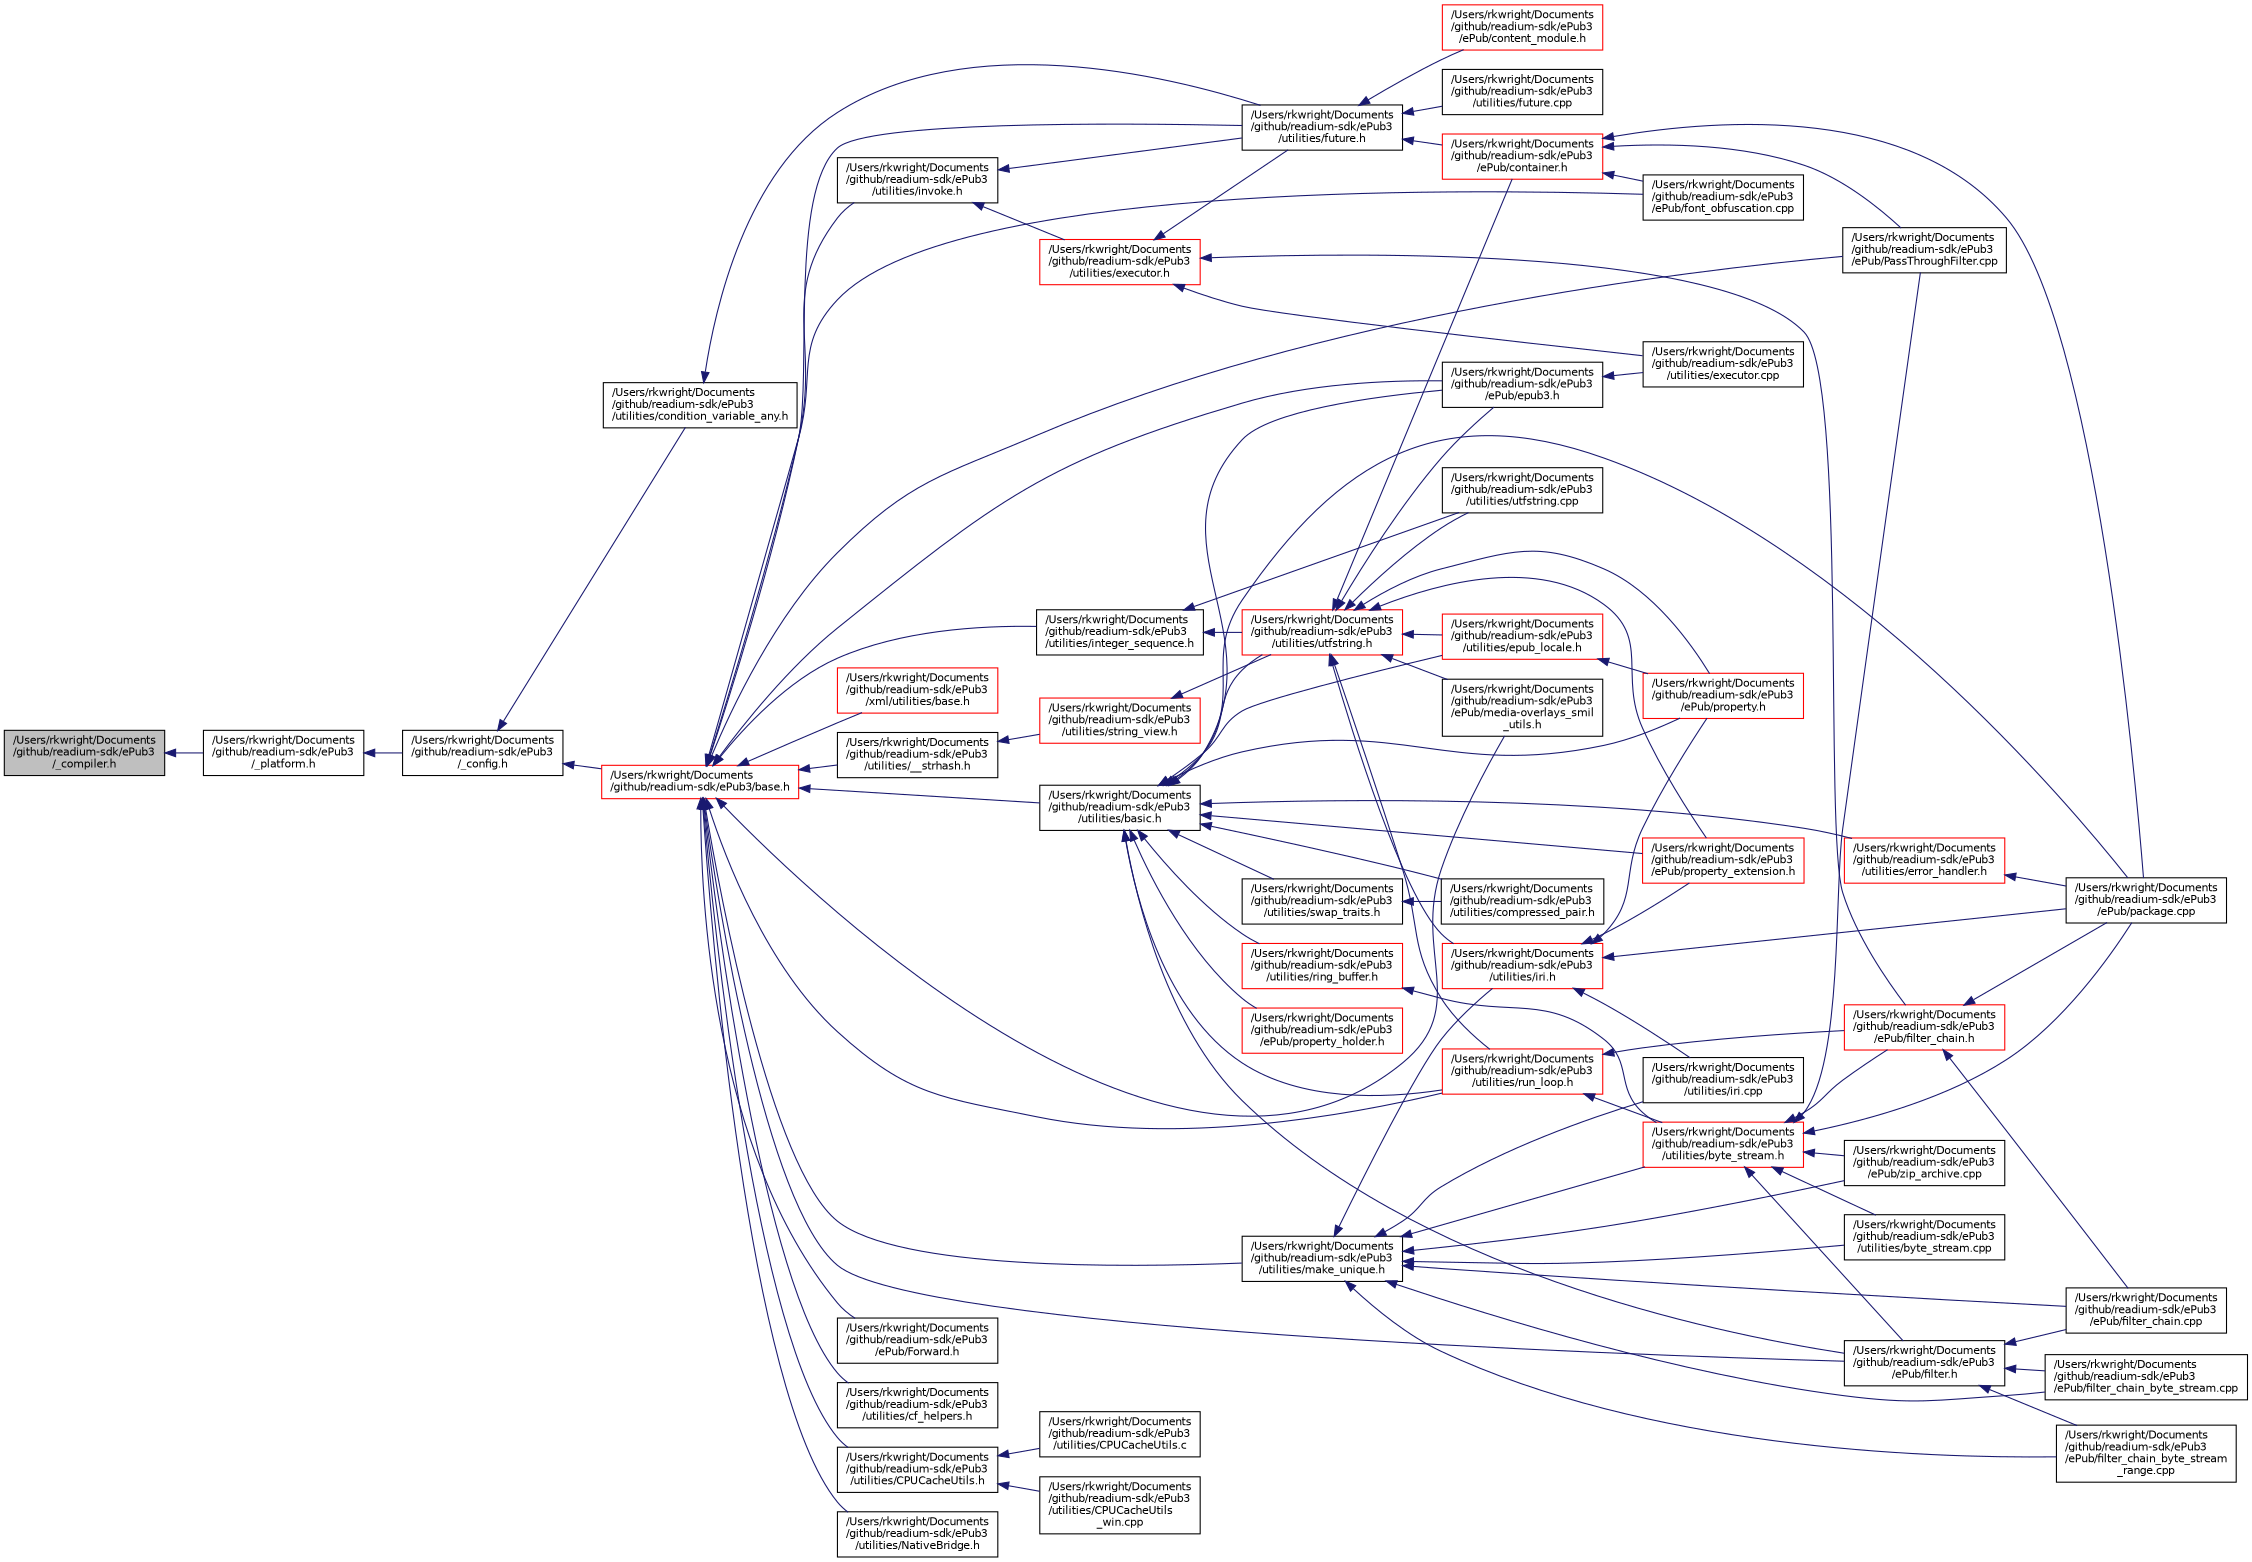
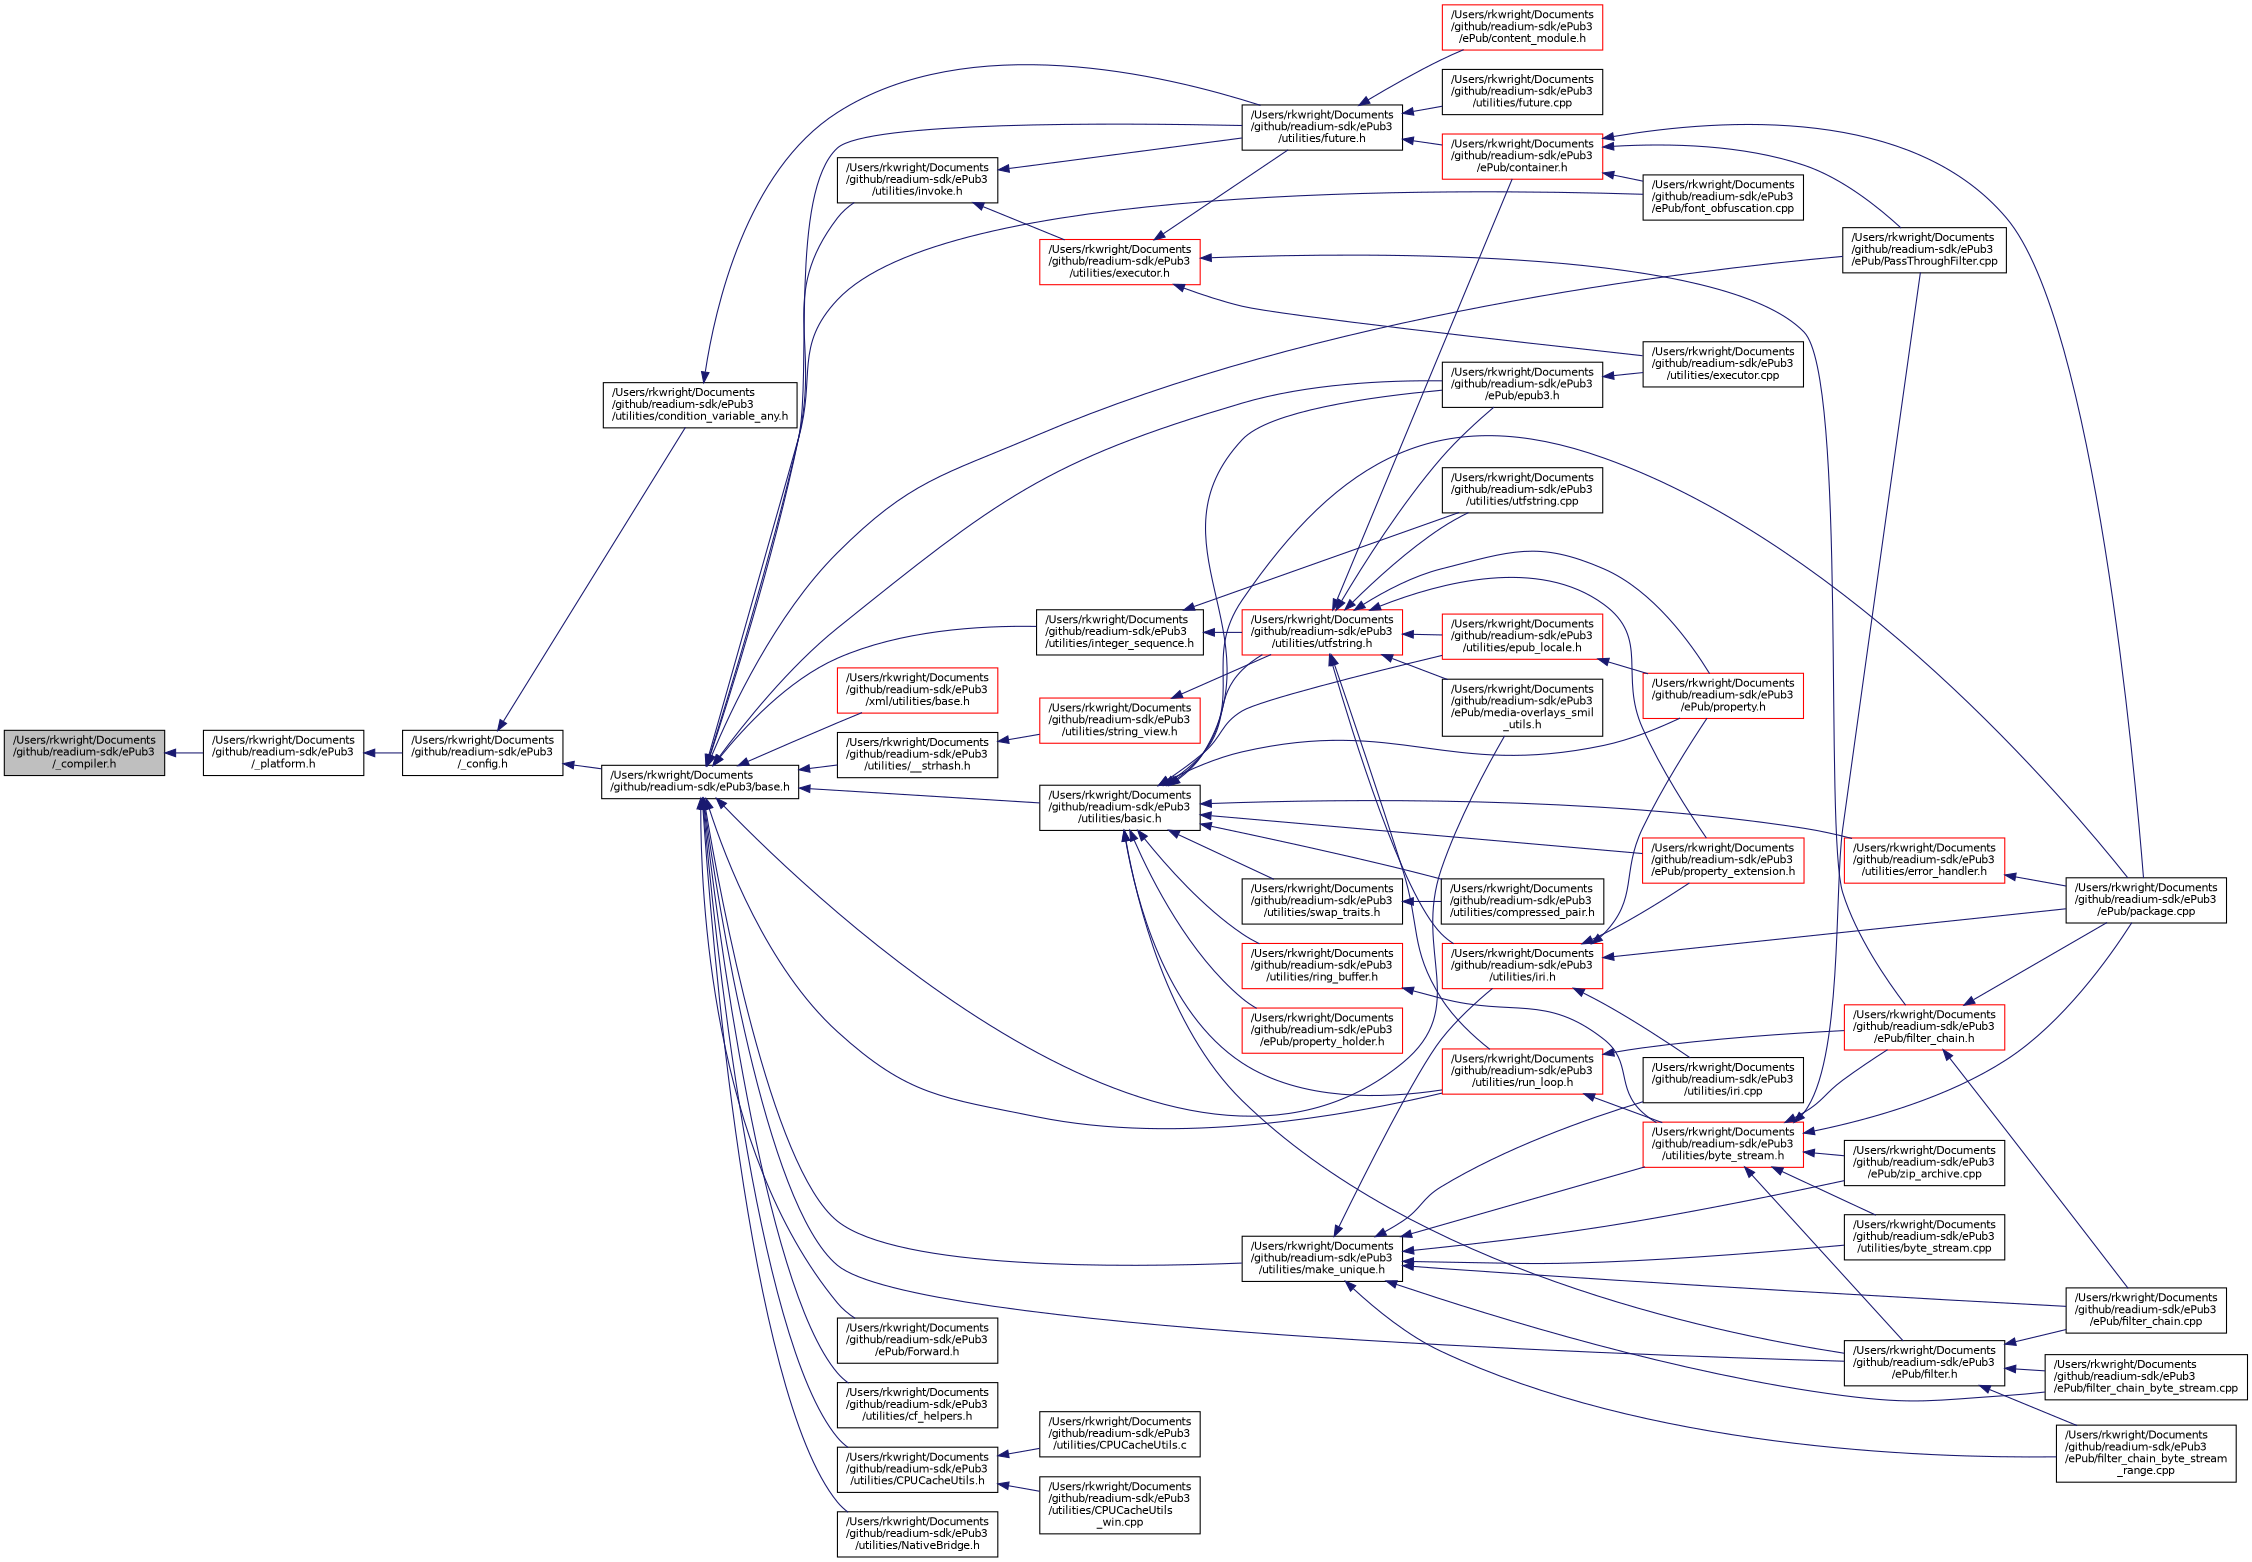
node "/Users/rkwright/Documents /github/readium-sdk/ePub3/base.h": color red -> black
